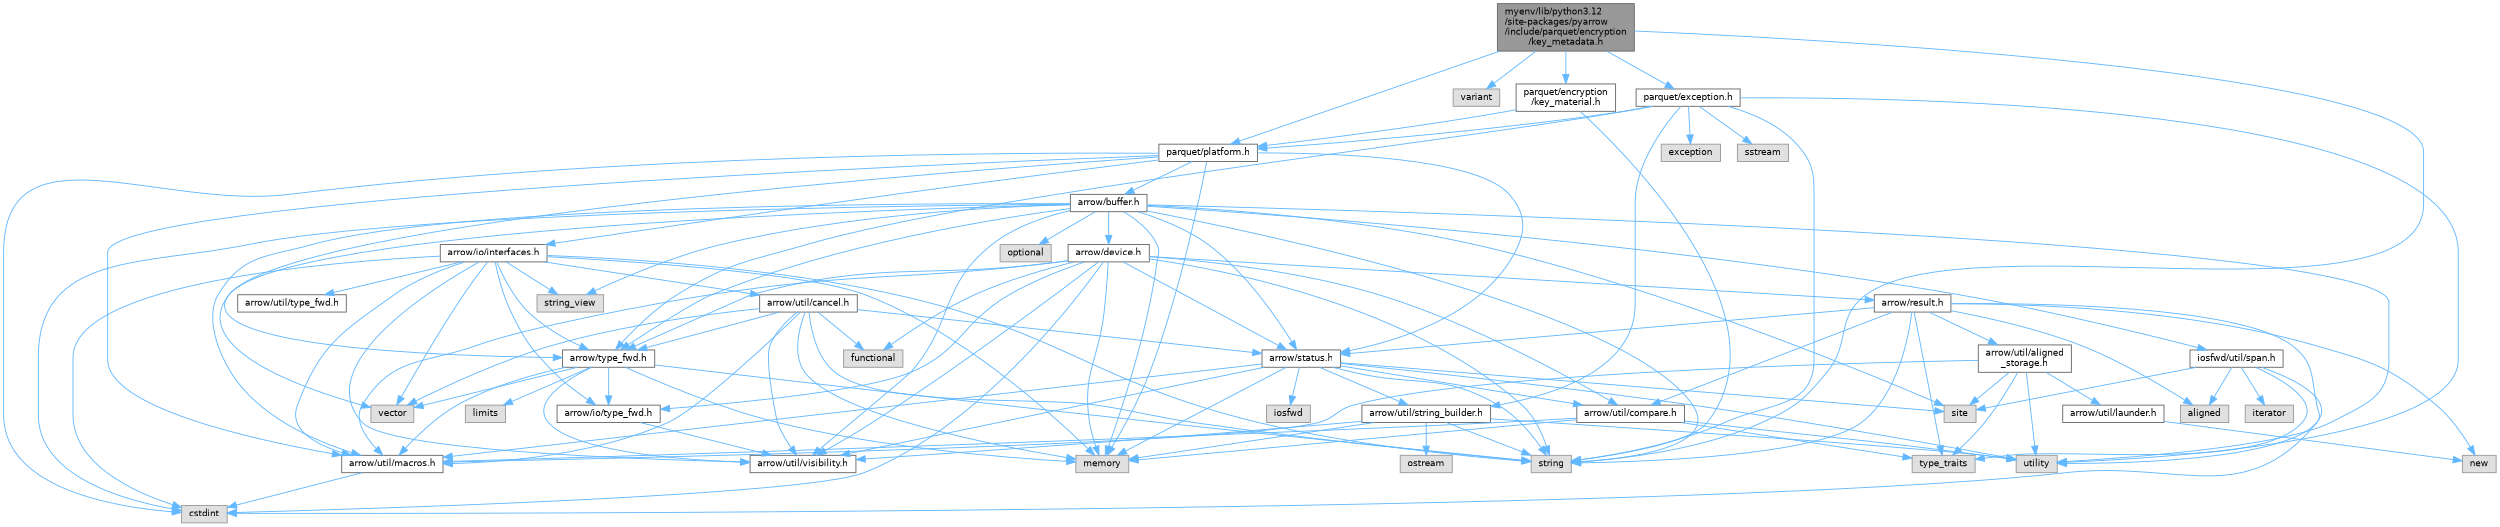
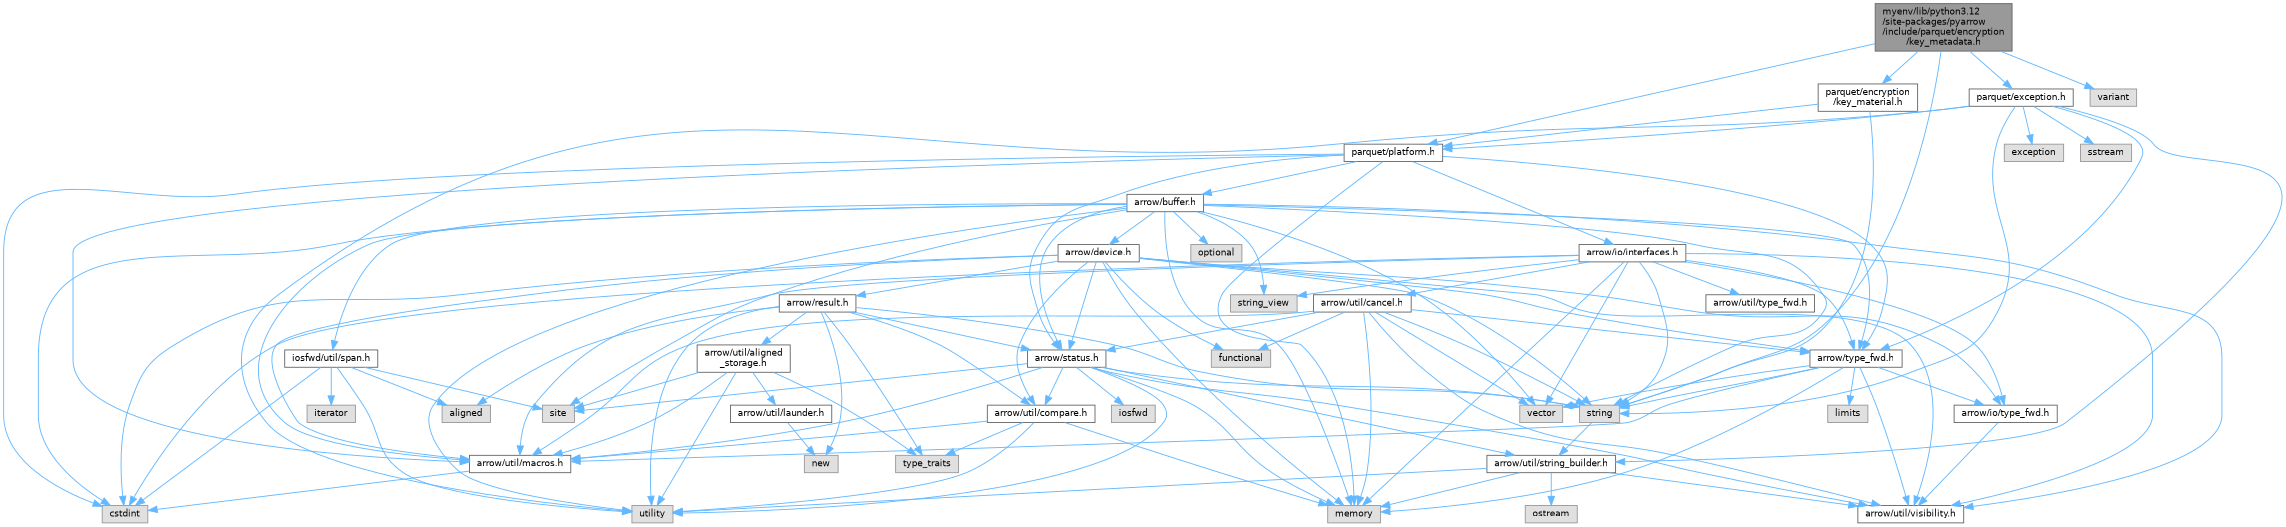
edge "arrow/util/string_builder.h" -> "string": reversed
edge "iosfwd/util/span.h" -> "type_traits": now "iosfwd/util/span.h" -> "utility"
